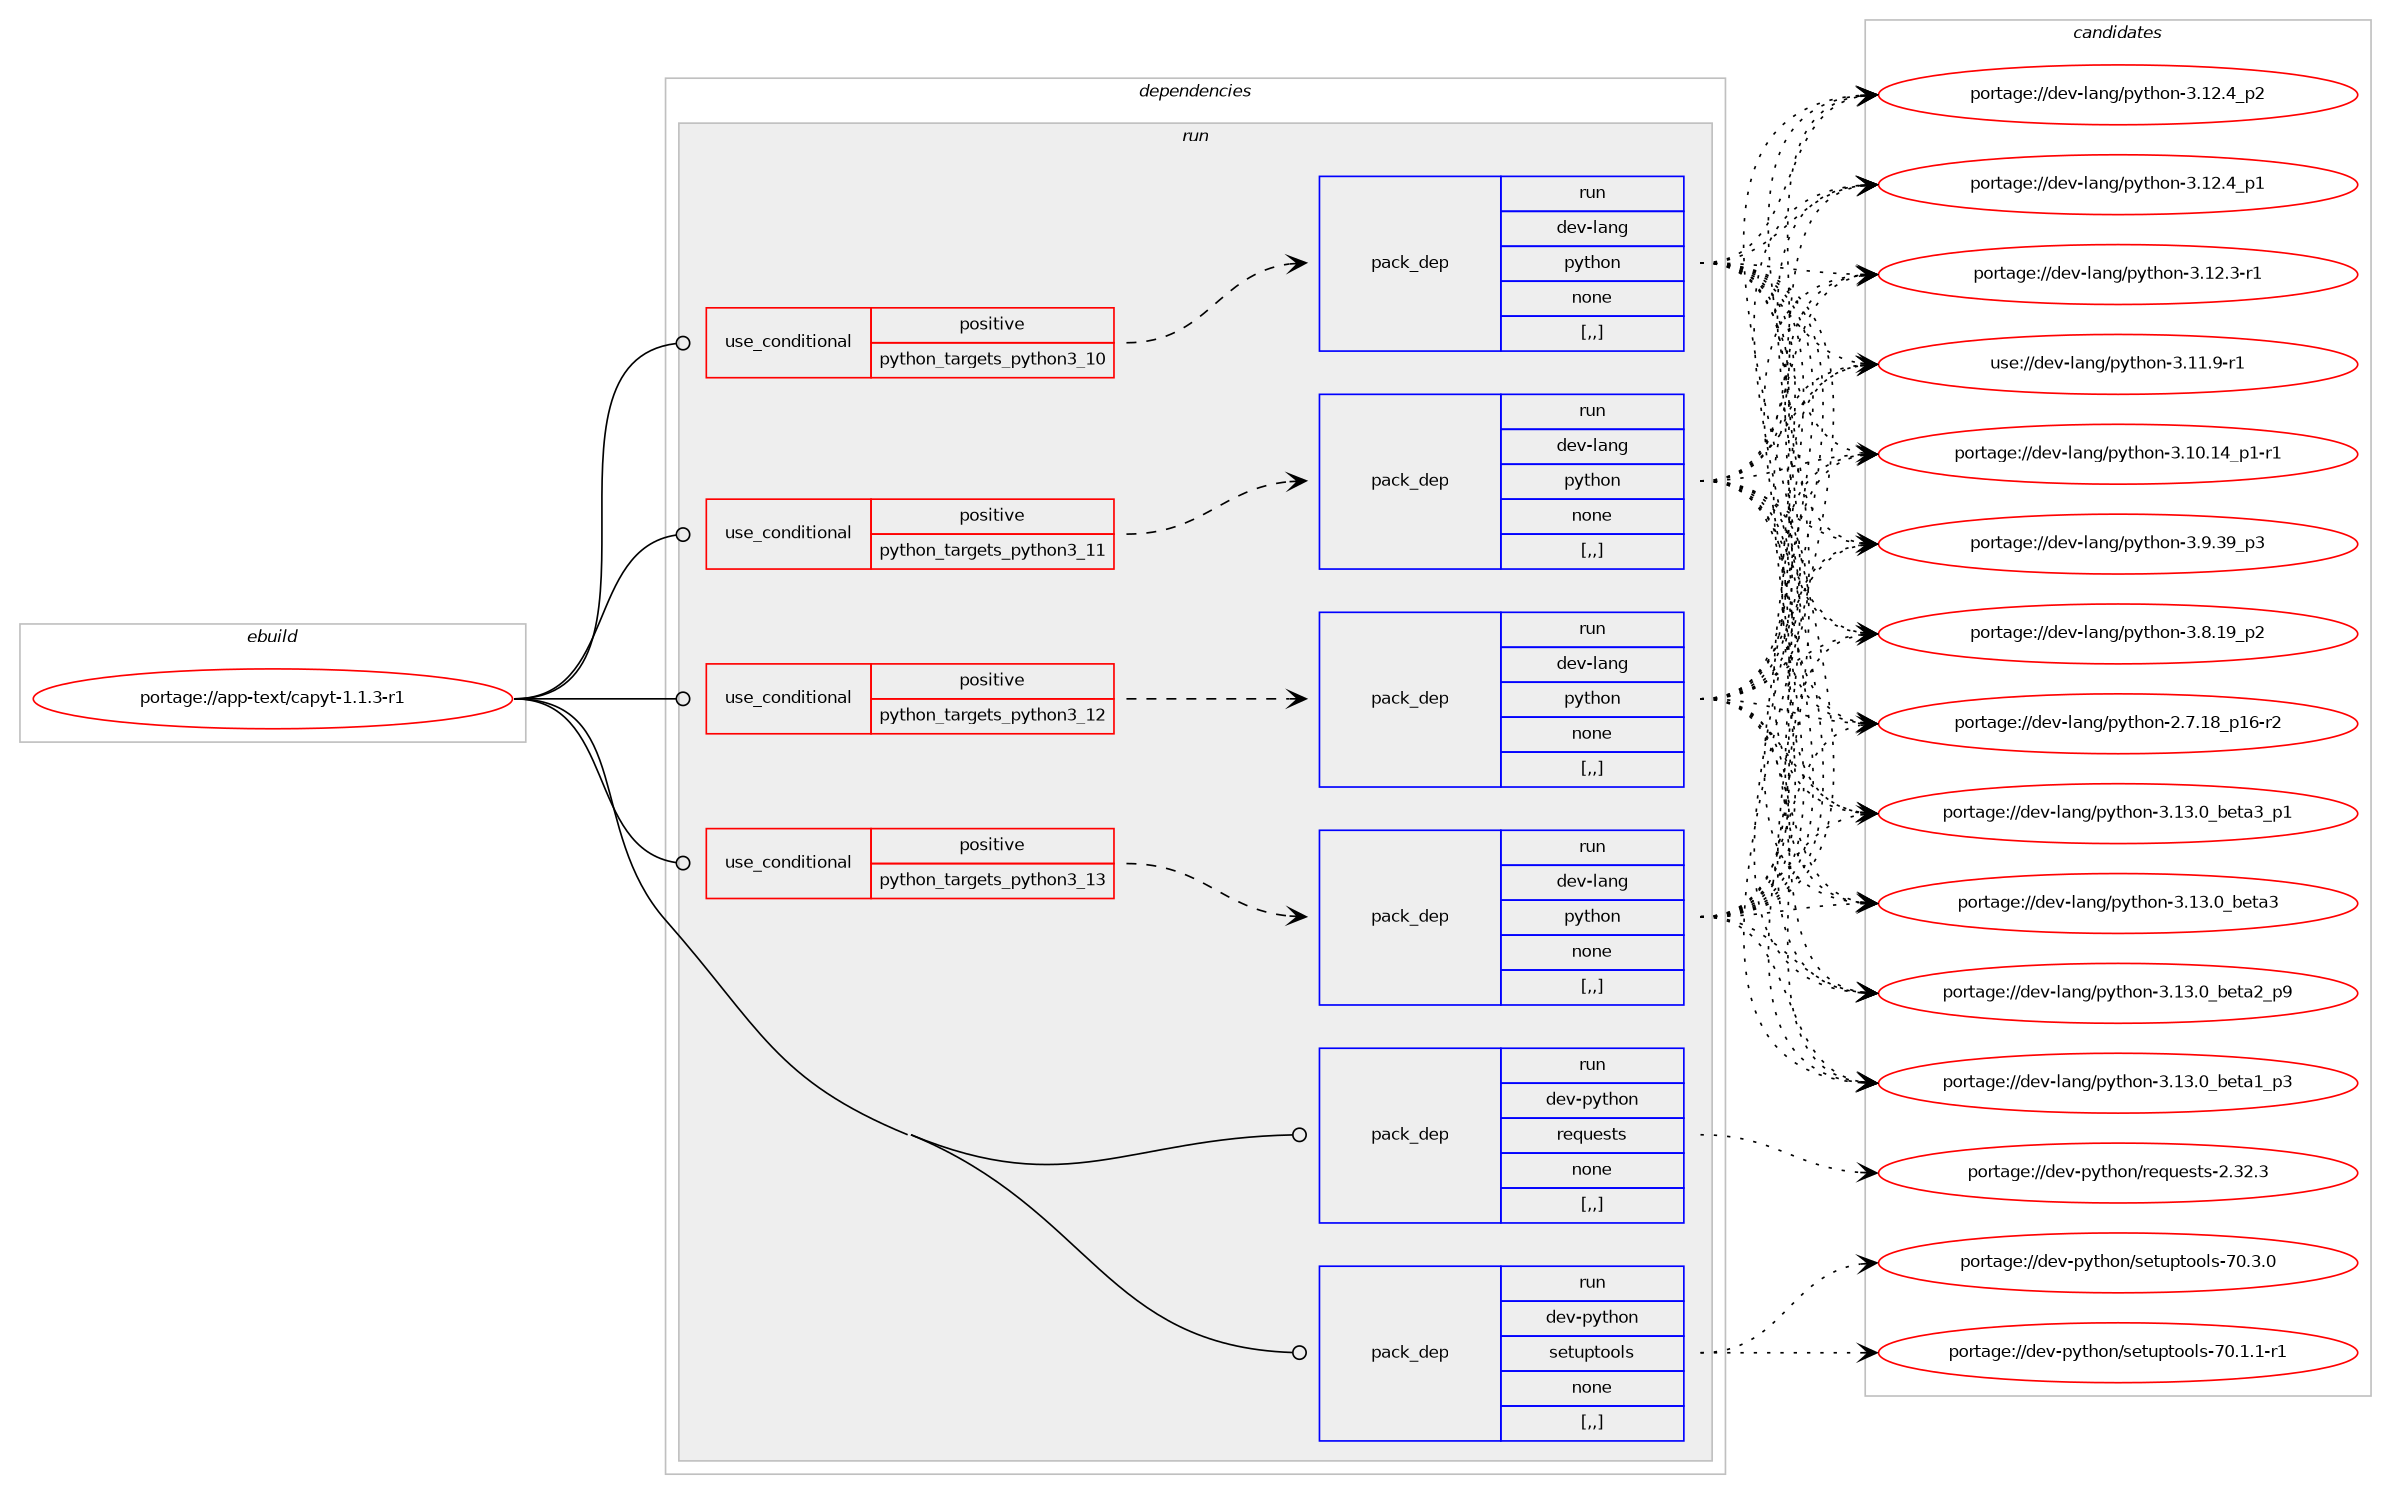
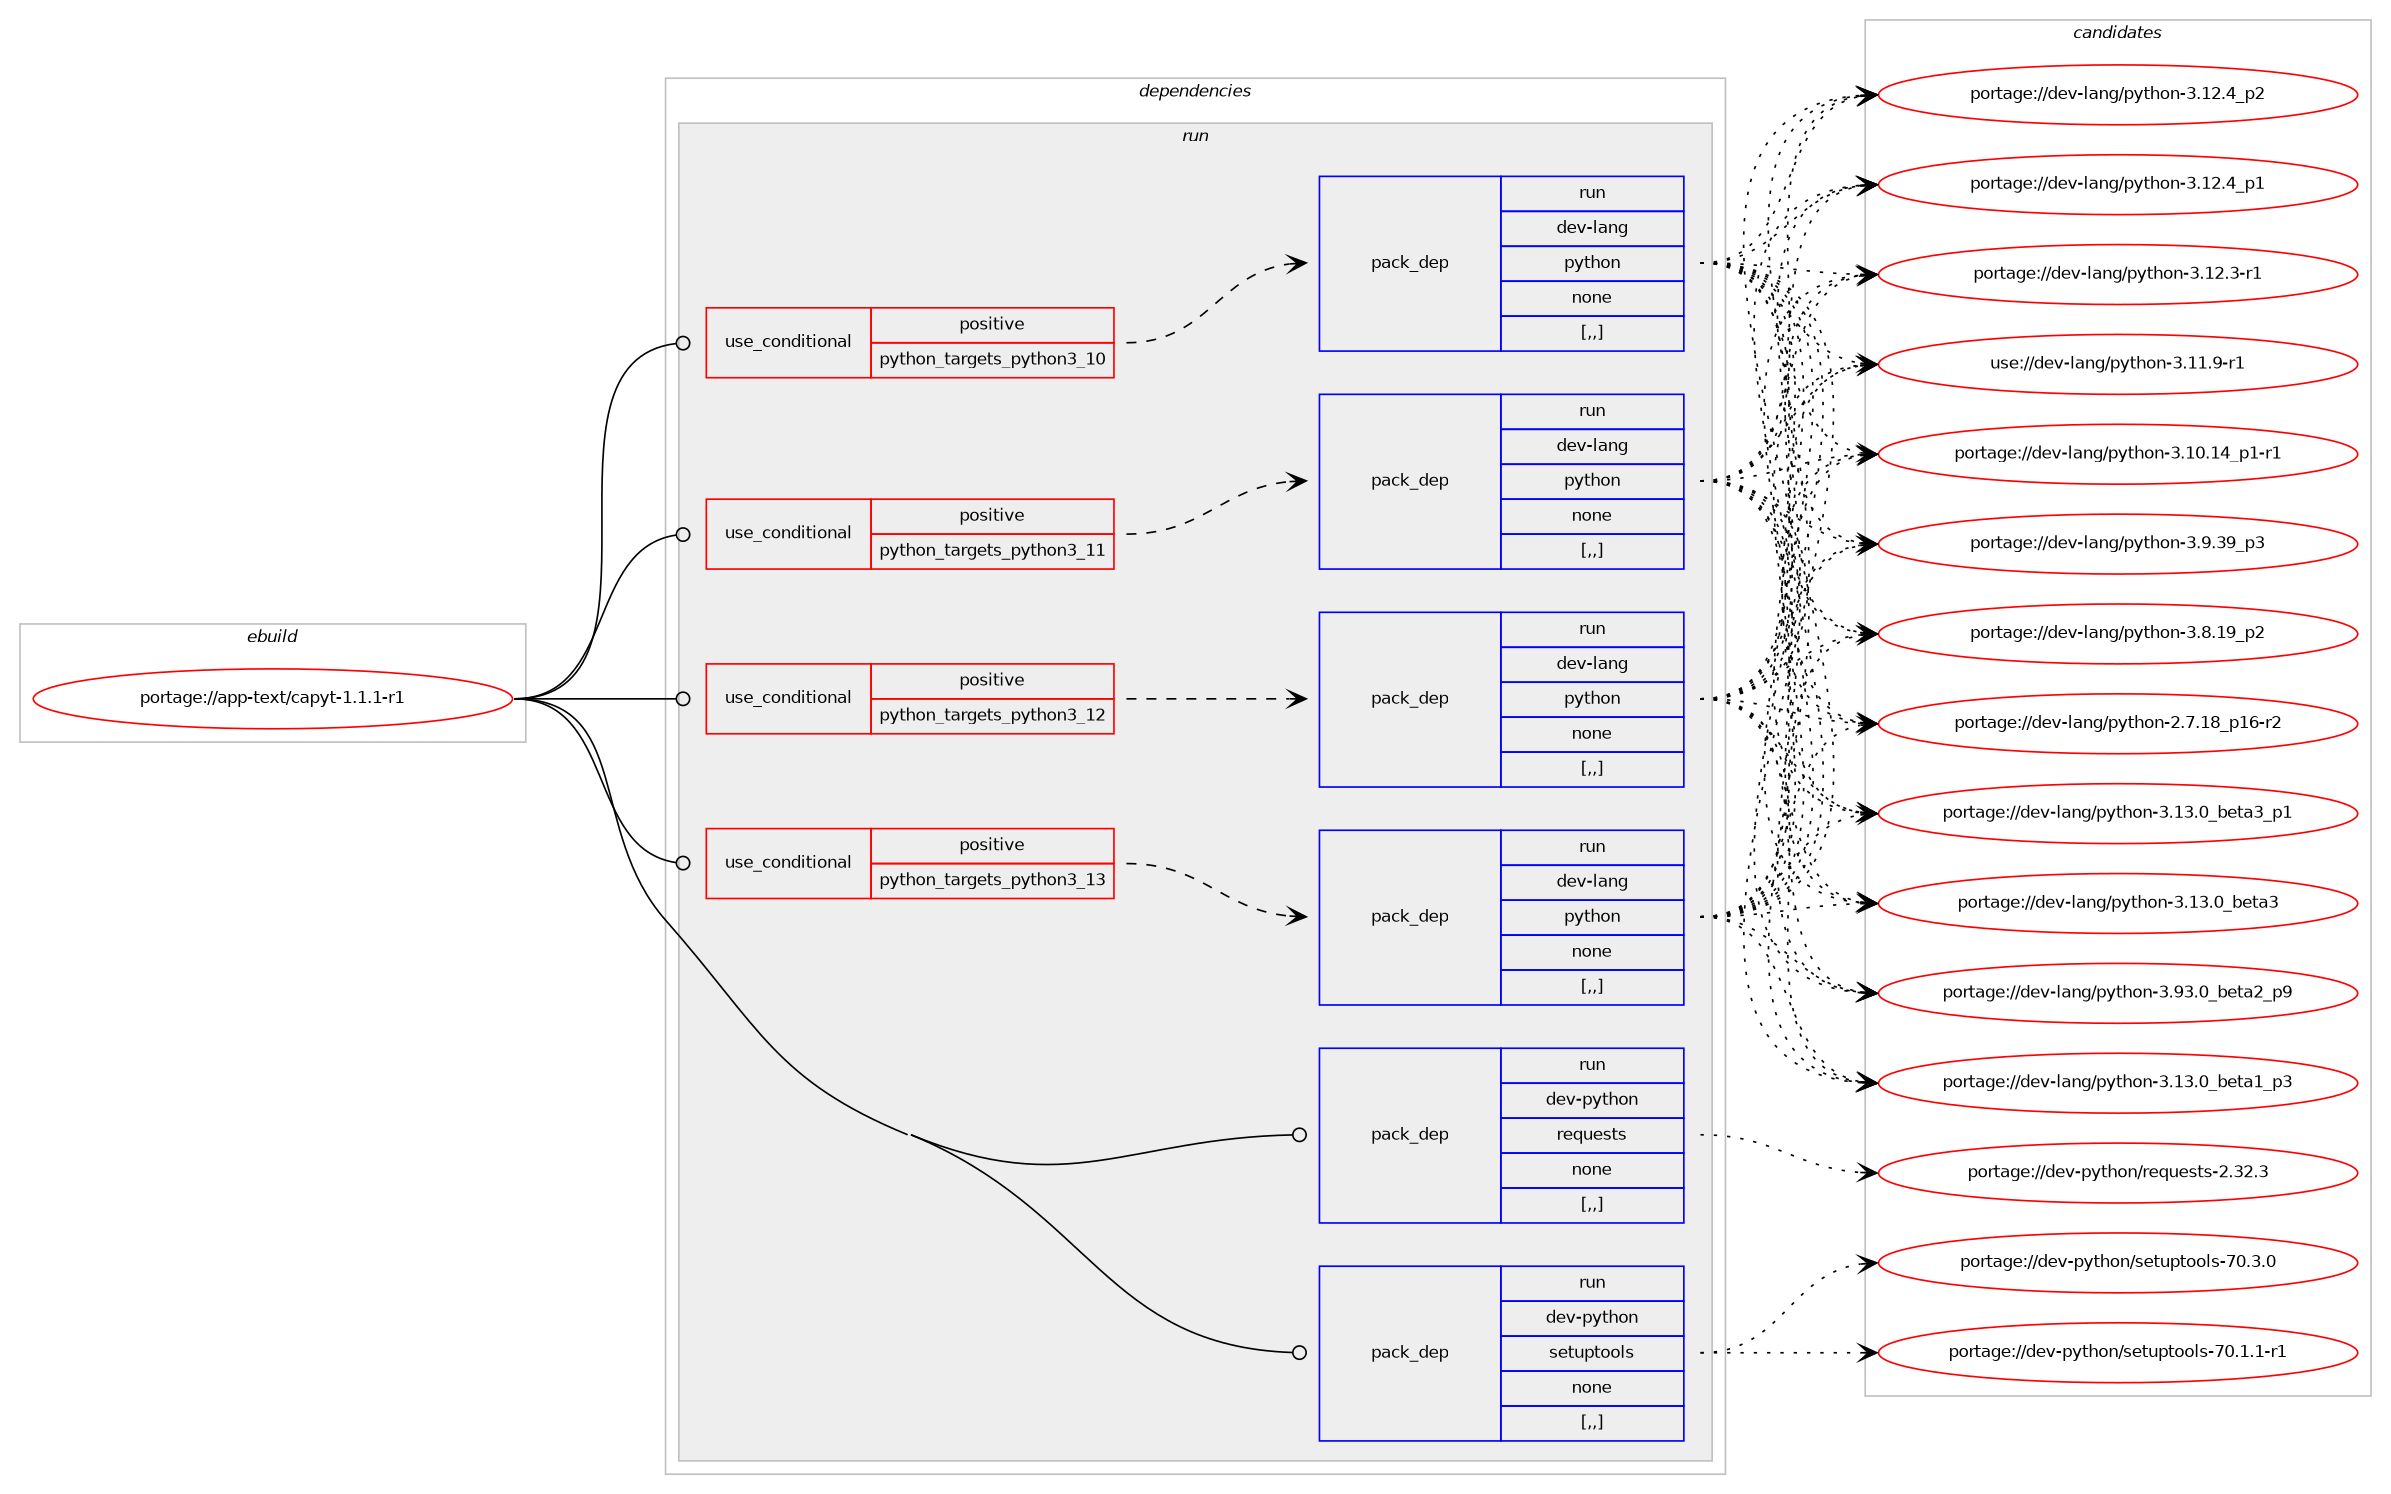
node "portage://app-text/capyt-1.1.3-r1": label "portage://app-text/capyt-1.1.3-r1" -> "portage://app-text/capyt-1.1.1-r1"
node "portage://dev-lang/python-3.13.0_beta2_p9": label "portage://dev-lang/python-3.13.0_beta2_p9" -> "portage://dev-lang/python-3.93.0_beta2_p9"
